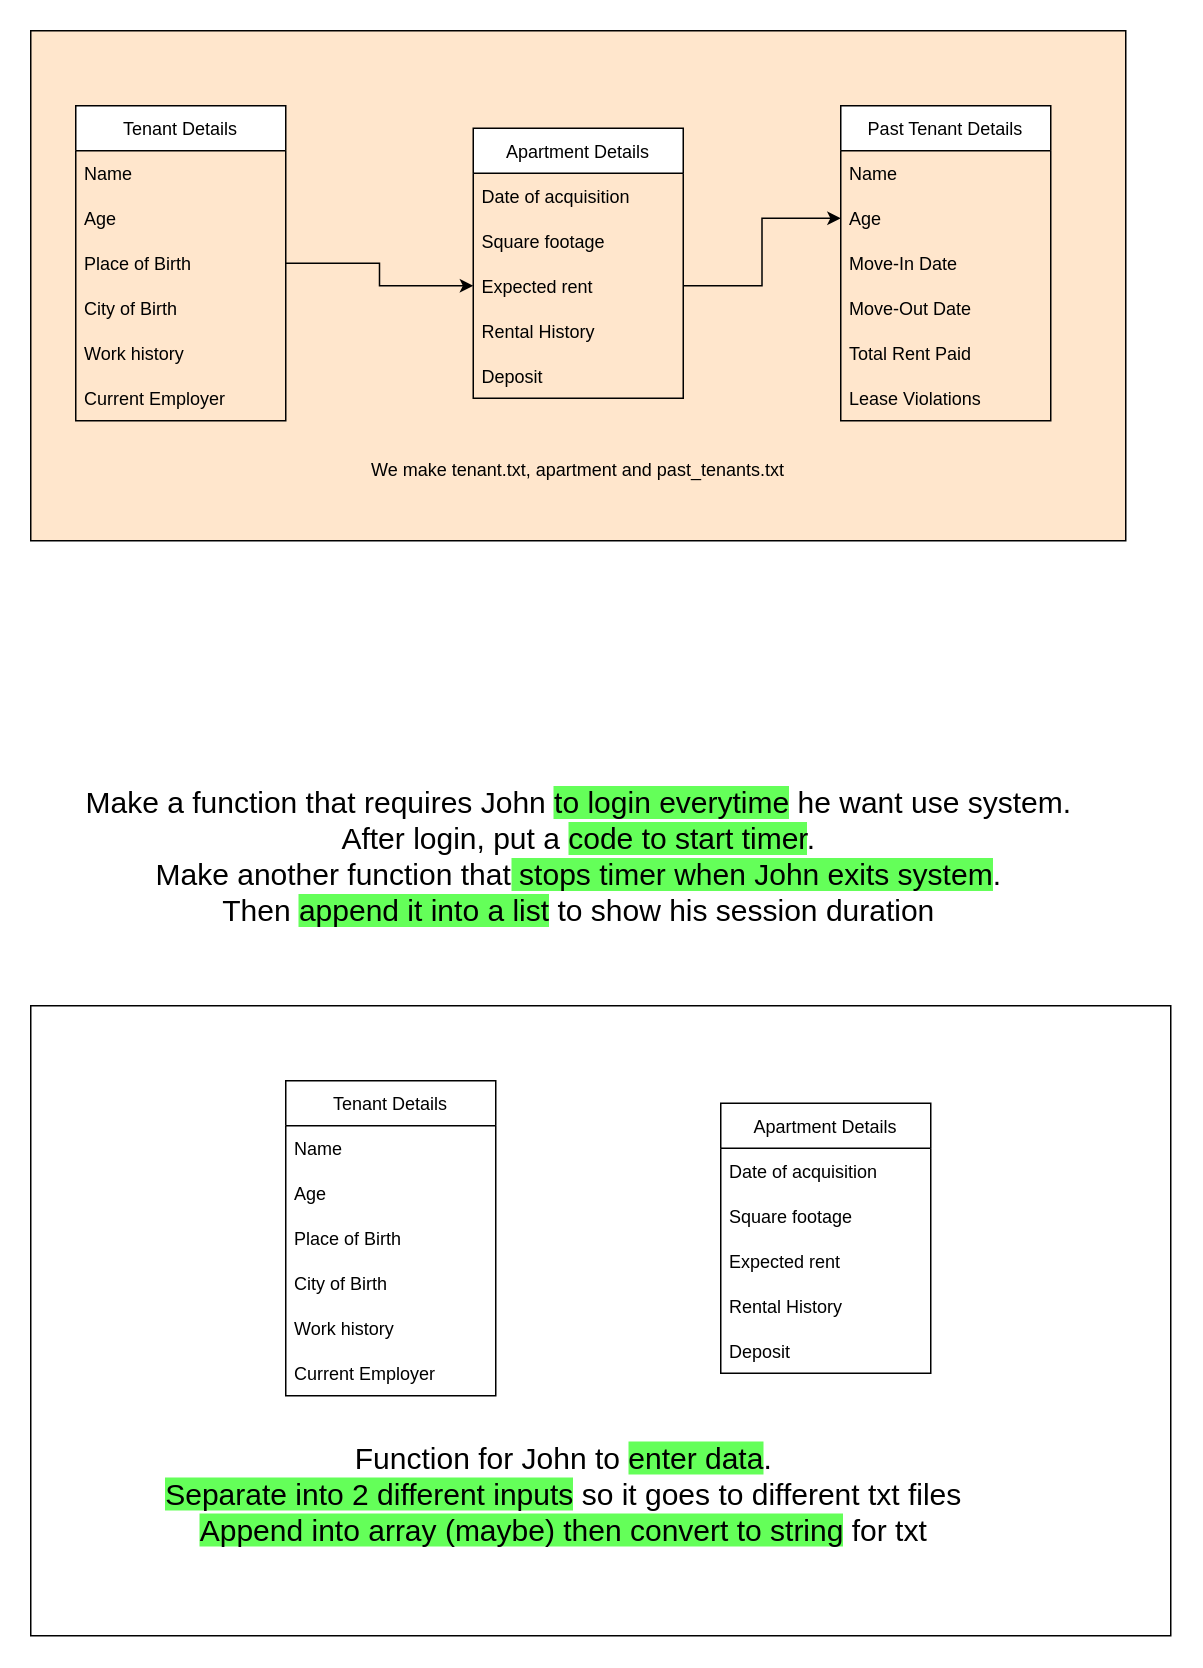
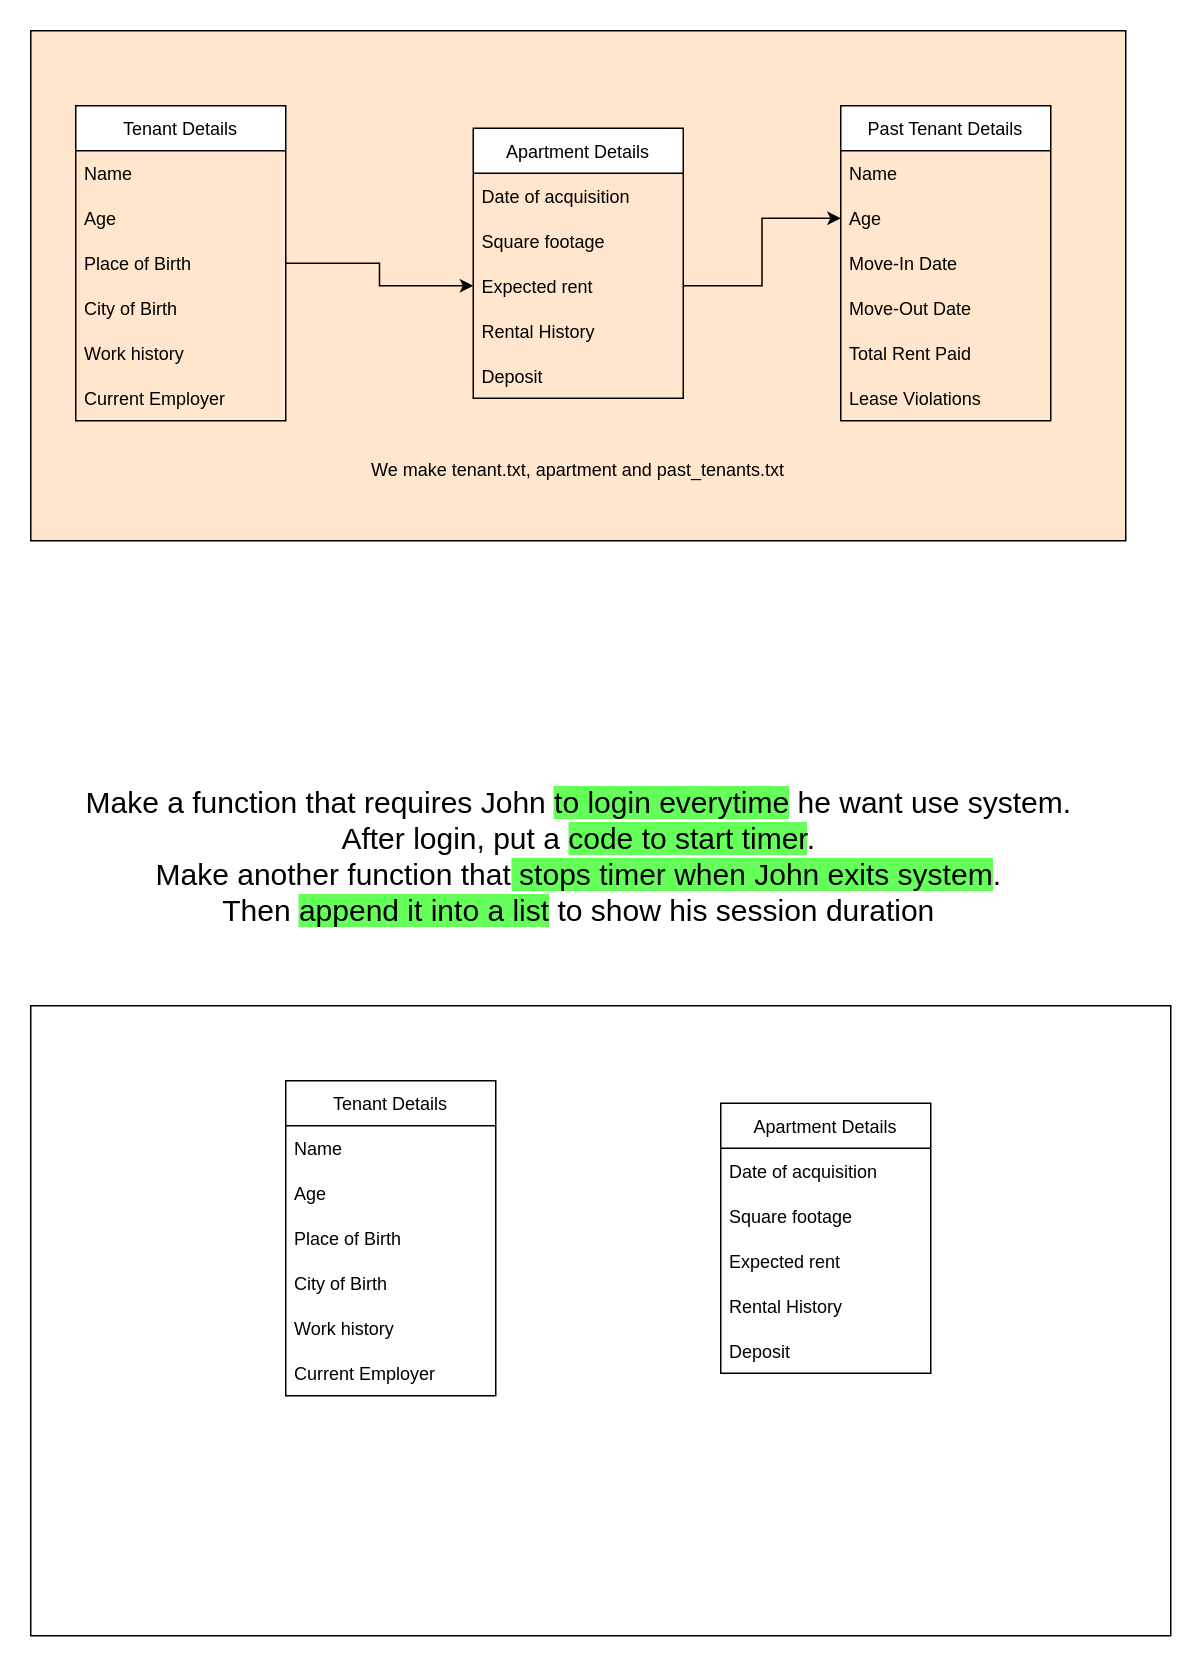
node "Function for John to enter data. Separate into 2 different inputs so it goes to different txt files Append into array (maybe) then convert to string for txt": removed
